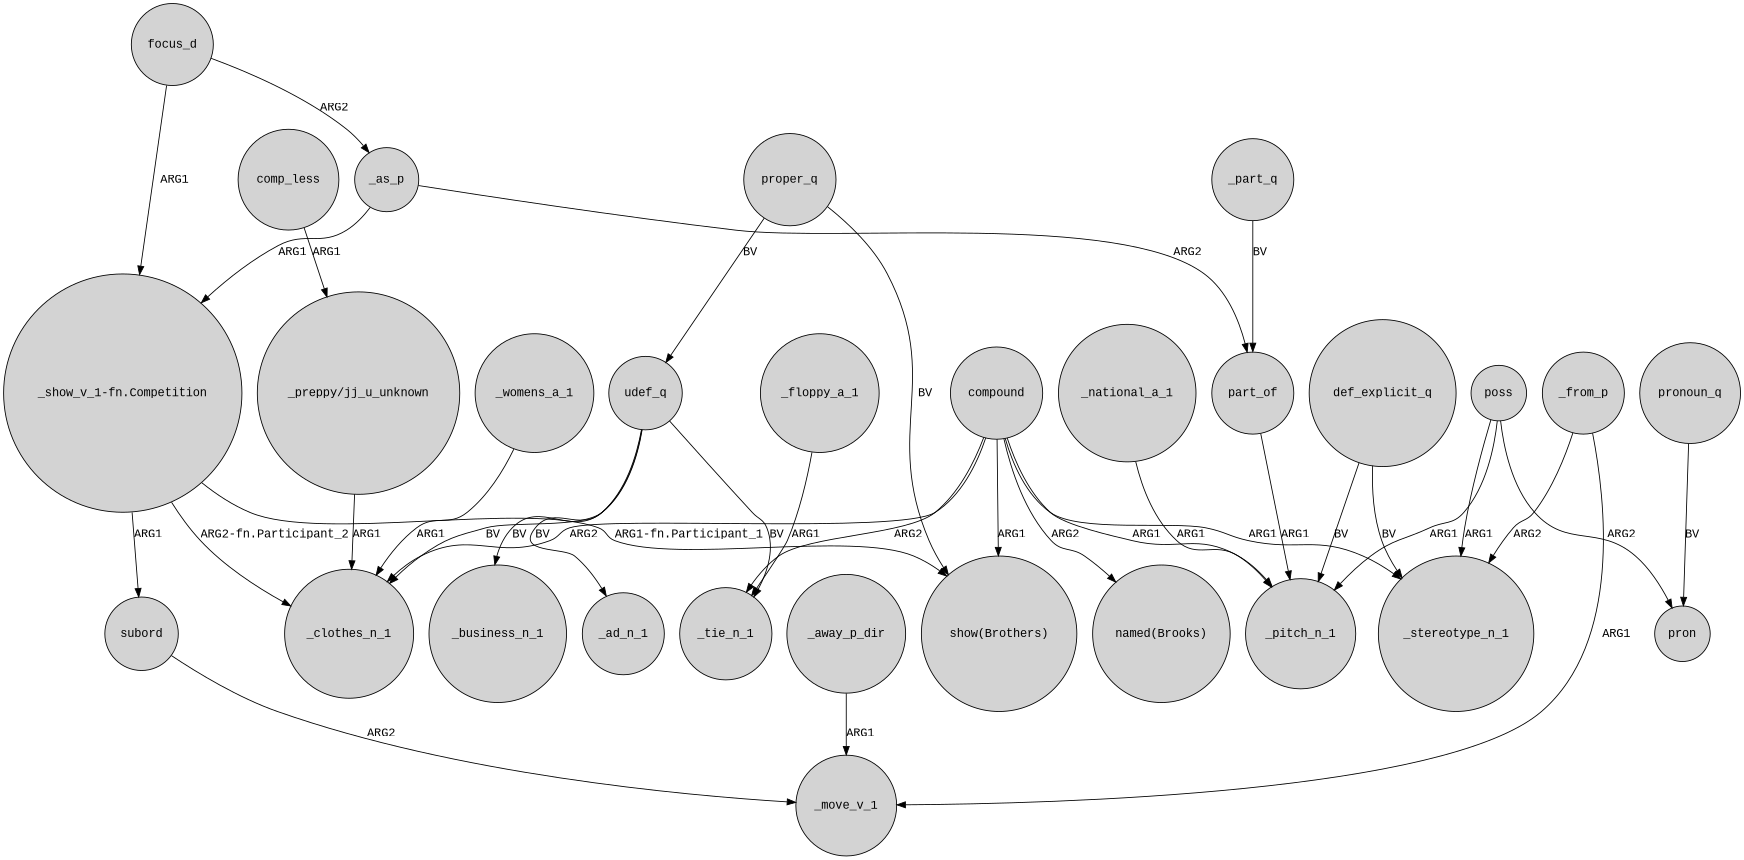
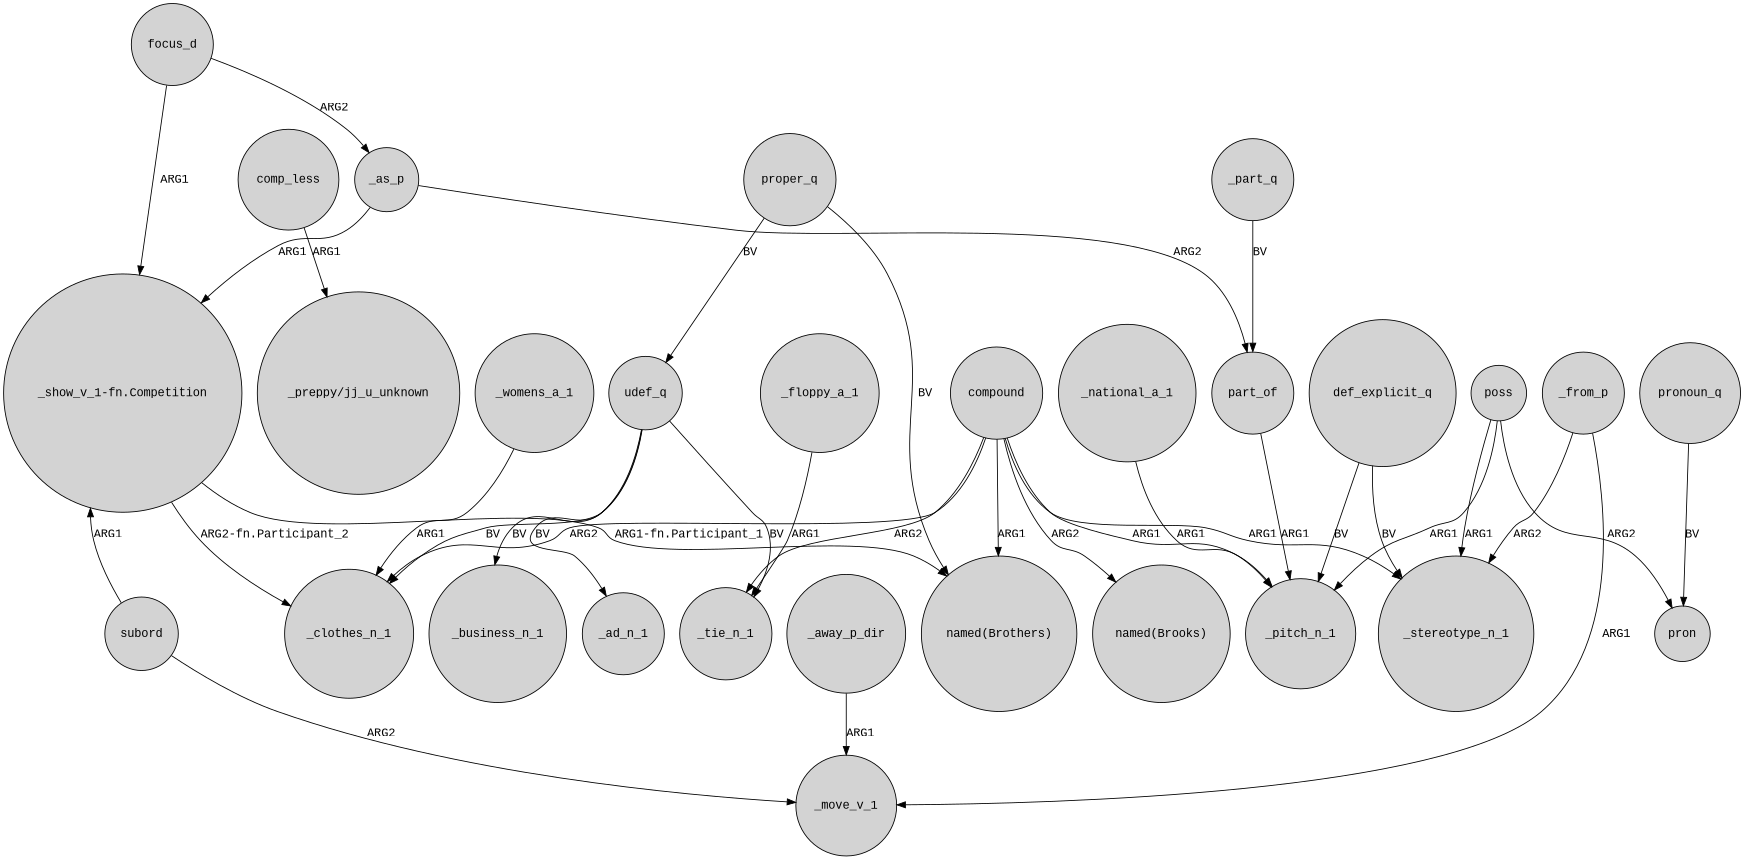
edge "_preppy/jj_u_unknown" -> "_clothes_n_1": removed, label "ARG1"
edge "_show_v_1-fn.Competition" -> "subord": reversed
node "show(Brothers)": label "show(Brothers)" -> "named(Brothers)"
